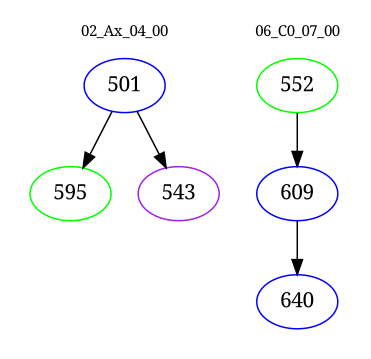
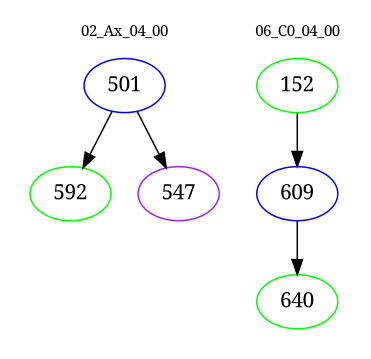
cluster "06_C0_07_00": label "06_C0_07_00" -> "06_C0_04_00"
node "552": label "552" -> "152"
node "595": label "595" -> "592"
node "543": label "543" -> "547"
node "640": color blue -> green
